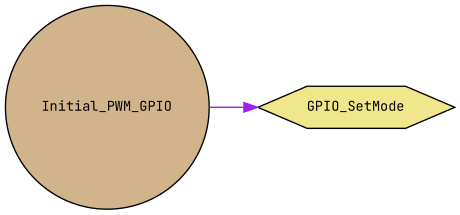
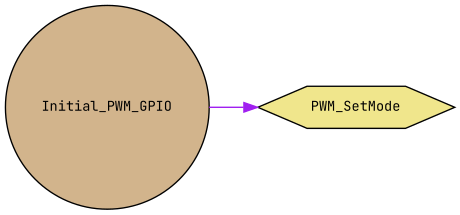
node "GPIO_SetMode": label "GPIO_SetMode" -> "PWM_SetMode"
